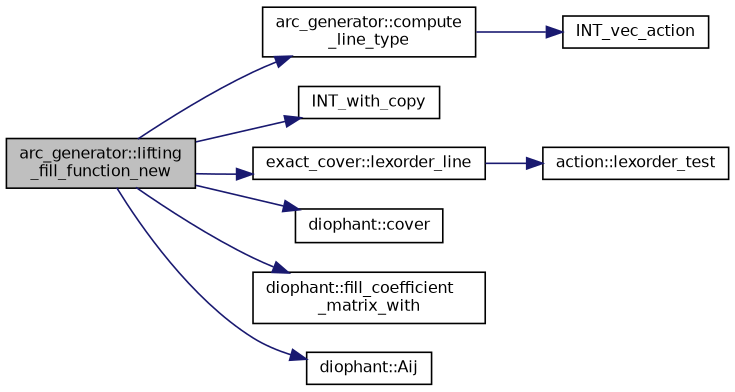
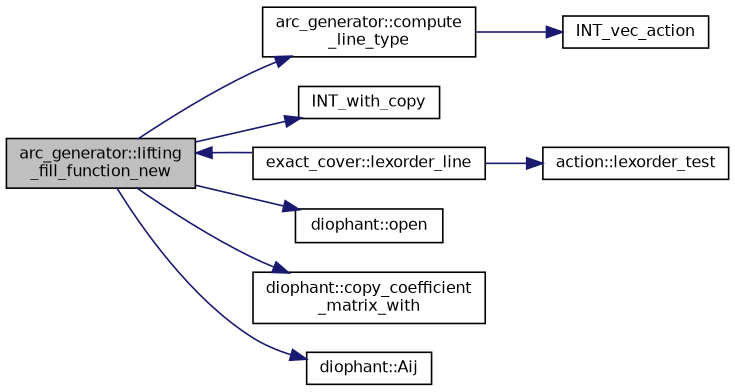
edge "arc_generator::lifting _fill_function_new" -> "exact_cover::lexorder_line": reversed
node "diophant::cover": label "diophant::cover" -> "diophant::open"
node "diophant::fill_coefficient _matrix_with": label "diophant::fill_coefficient _matrix_with" -> "diophant::copy_coefficient _matrix_with"
